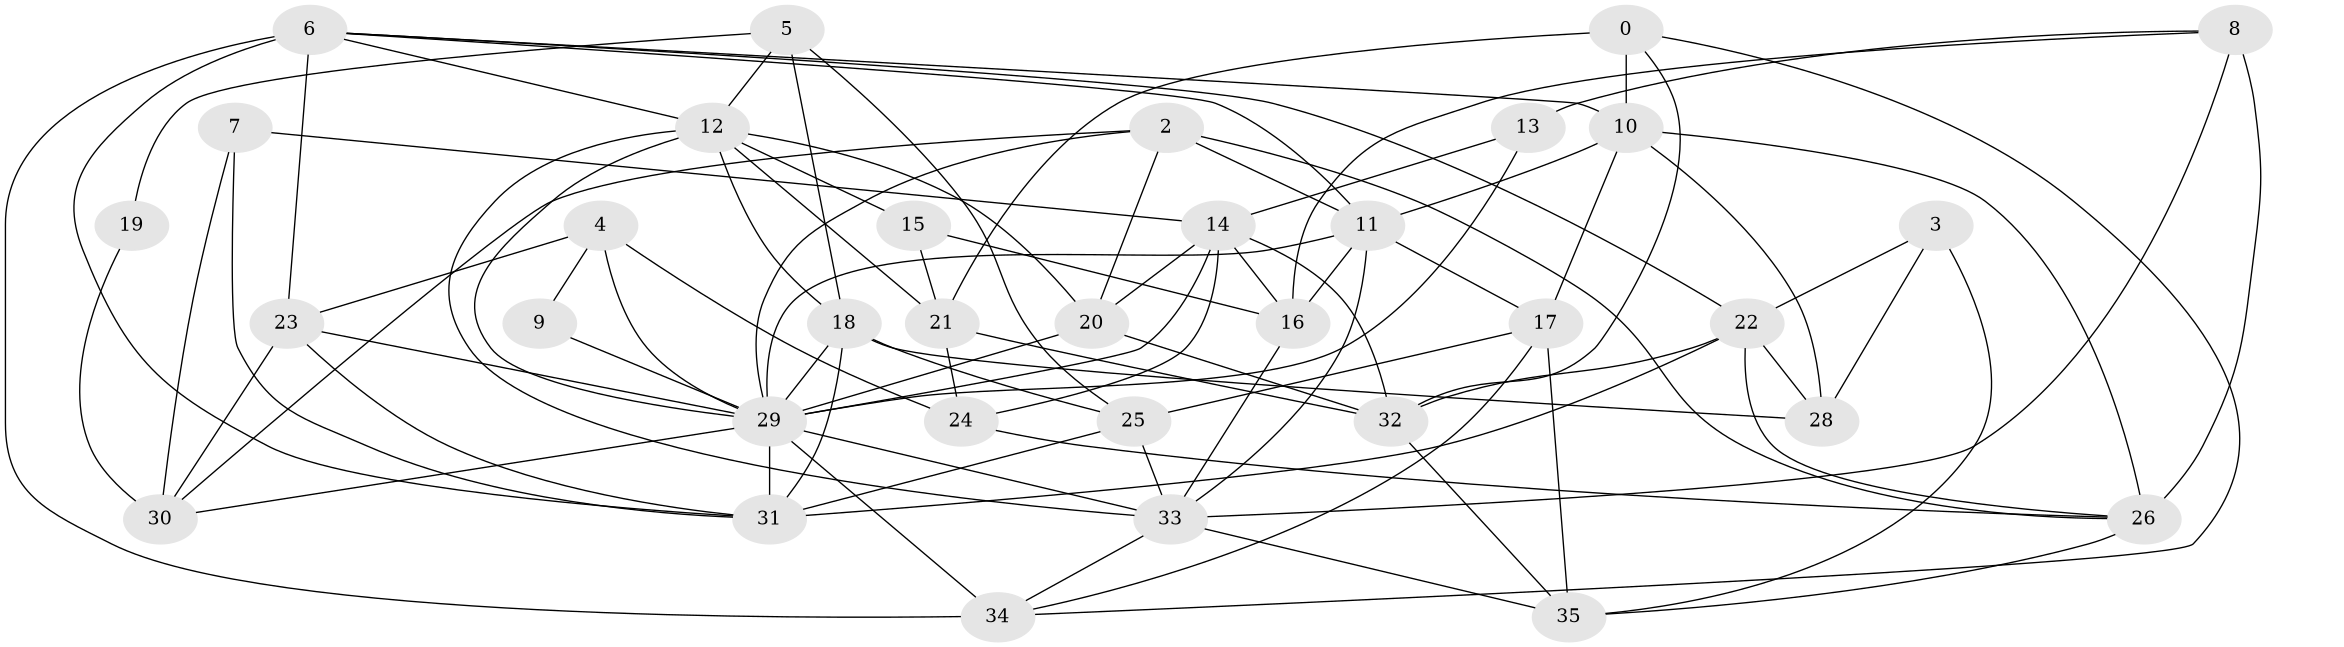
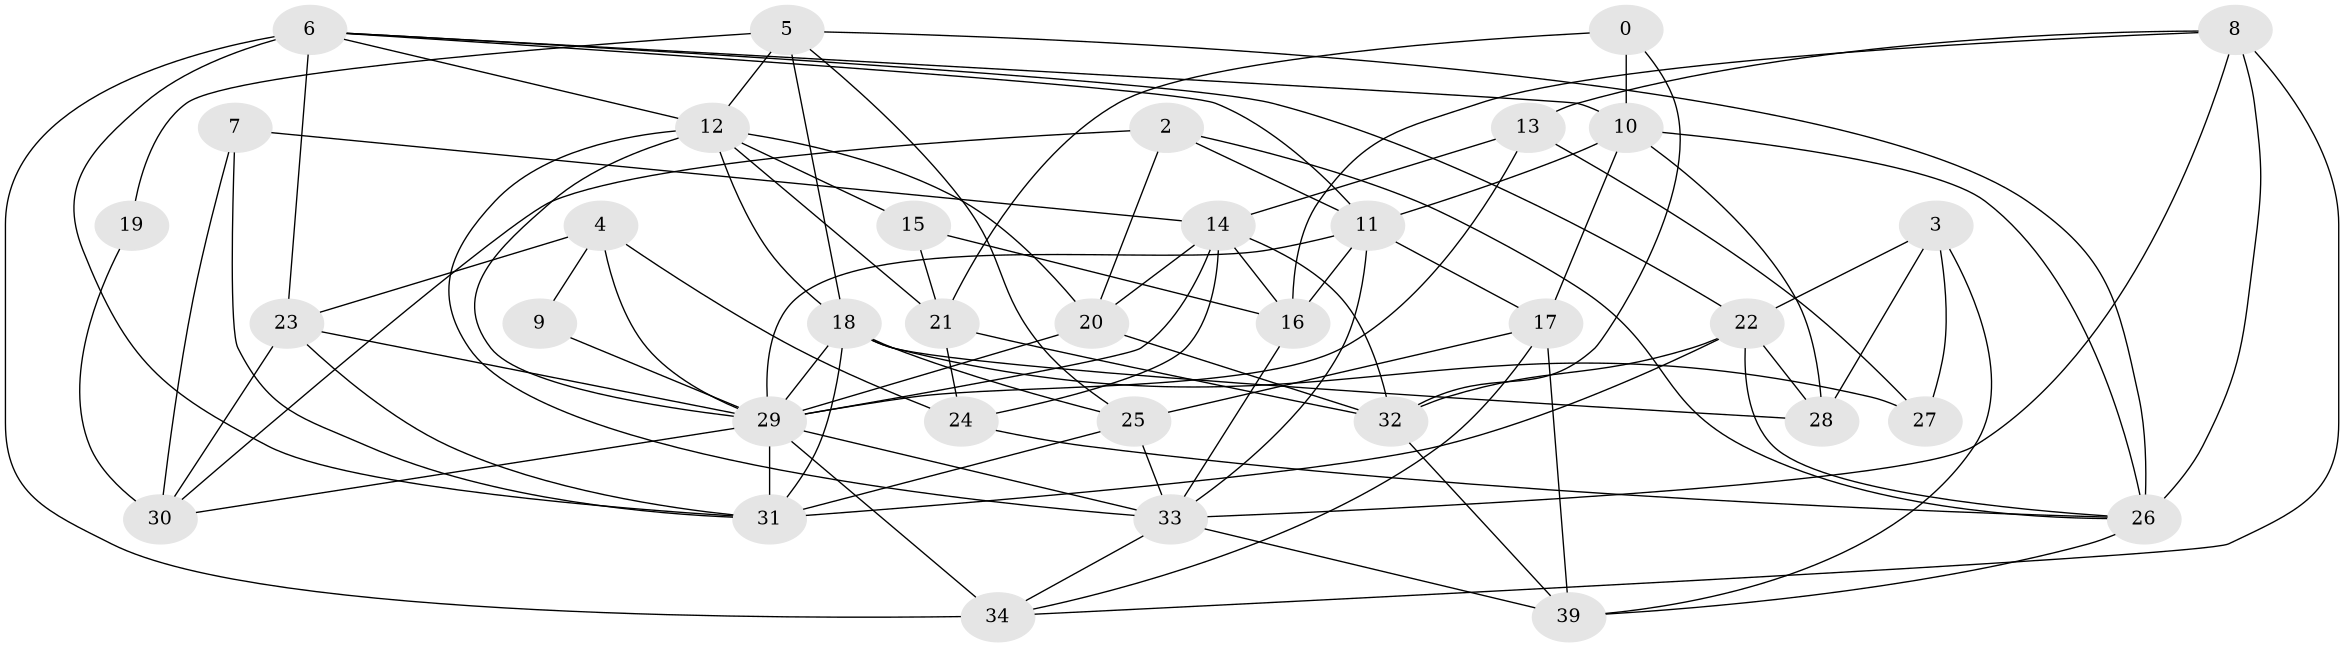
edge "5" -- "26": added
edge "2" -- "29": removed
node "27": added
edge "0" -- "34": now "8" -- "34"
node "35": label "35" -> "39"
